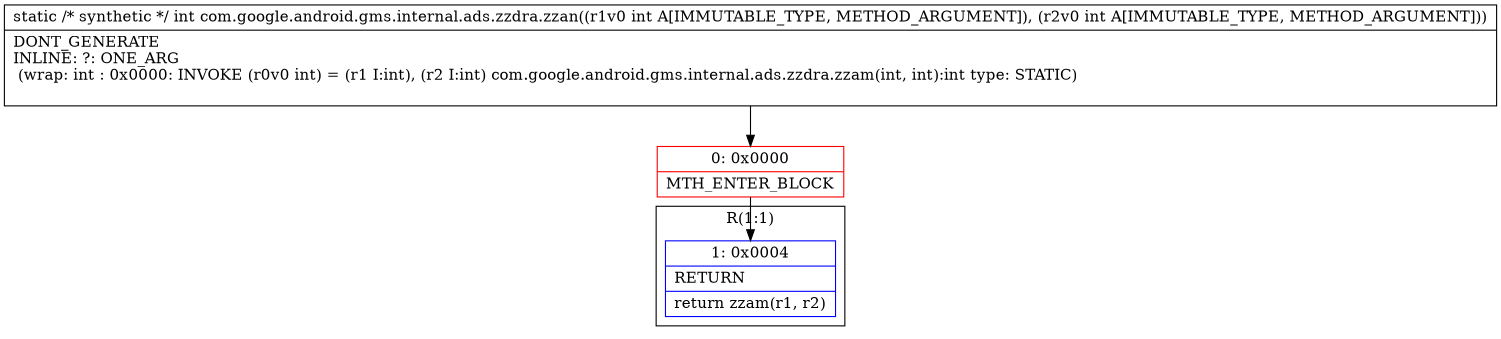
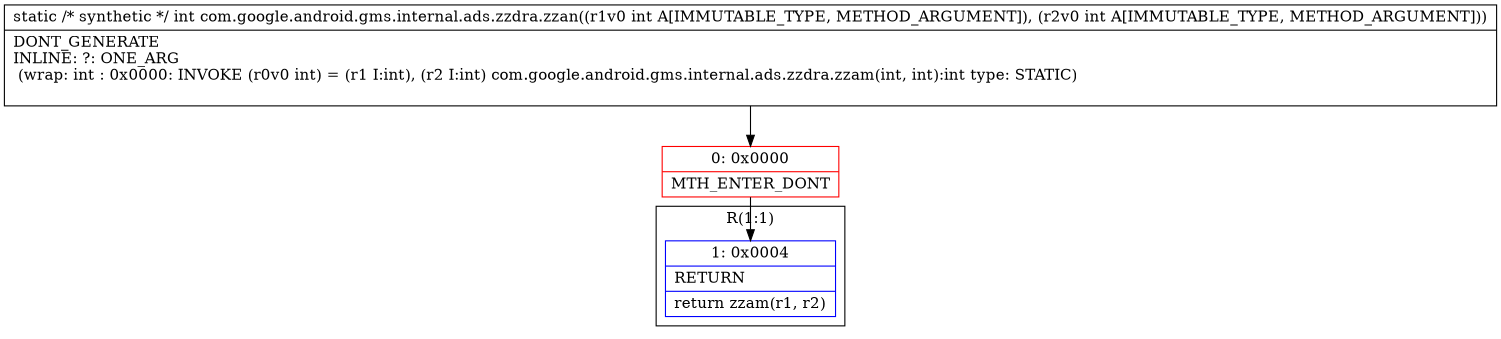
node "0: 0x0000": text "MTH_ENTER_BLOCK" -> "MTH_ENTER_DONT"
